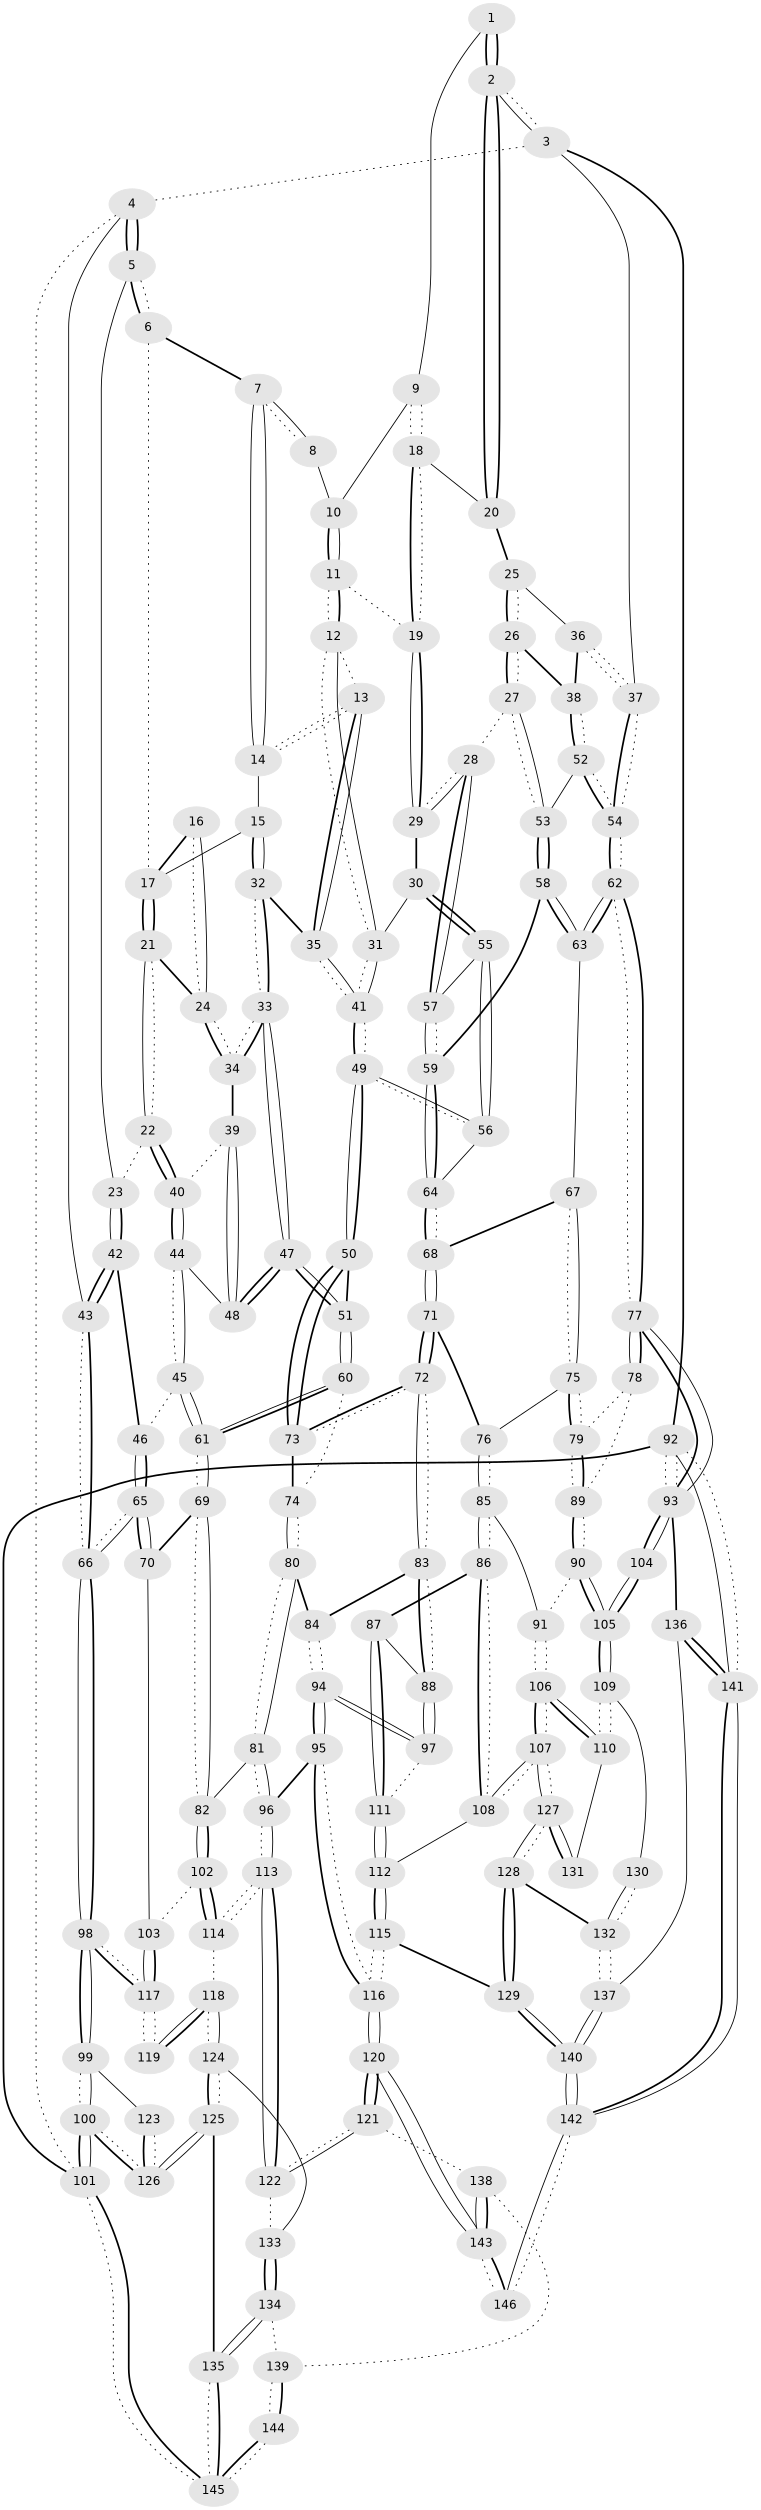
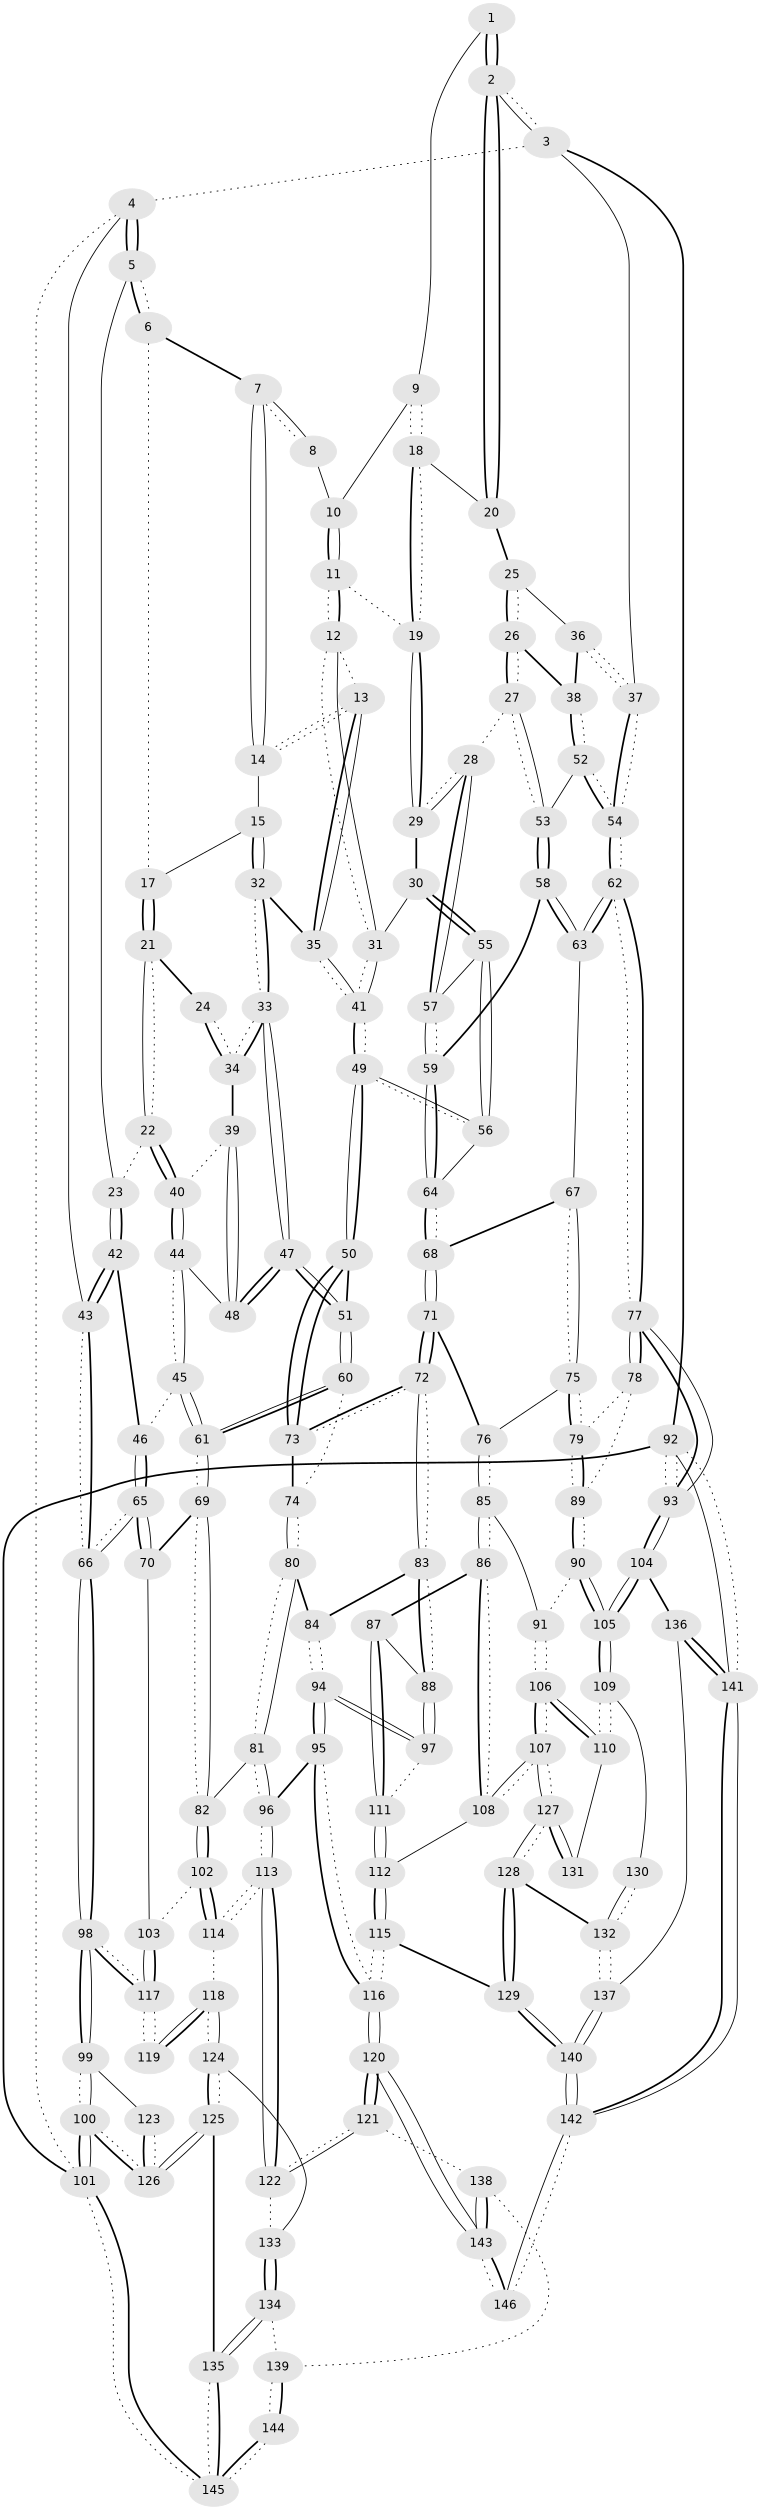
node "16": removed
edge "93" -- "136": now "104" -- "136"
